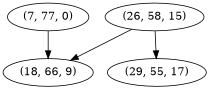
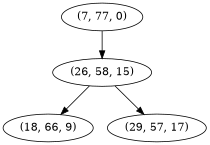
edge "(7, 77, 0)" -> "(18, 66, 9)": now "(7, 77, 0)" -> "(26, 58, 15)"
node "(29, 55, 17)": label "(29, 55, 17)" -> "(29, 57, 17)"
